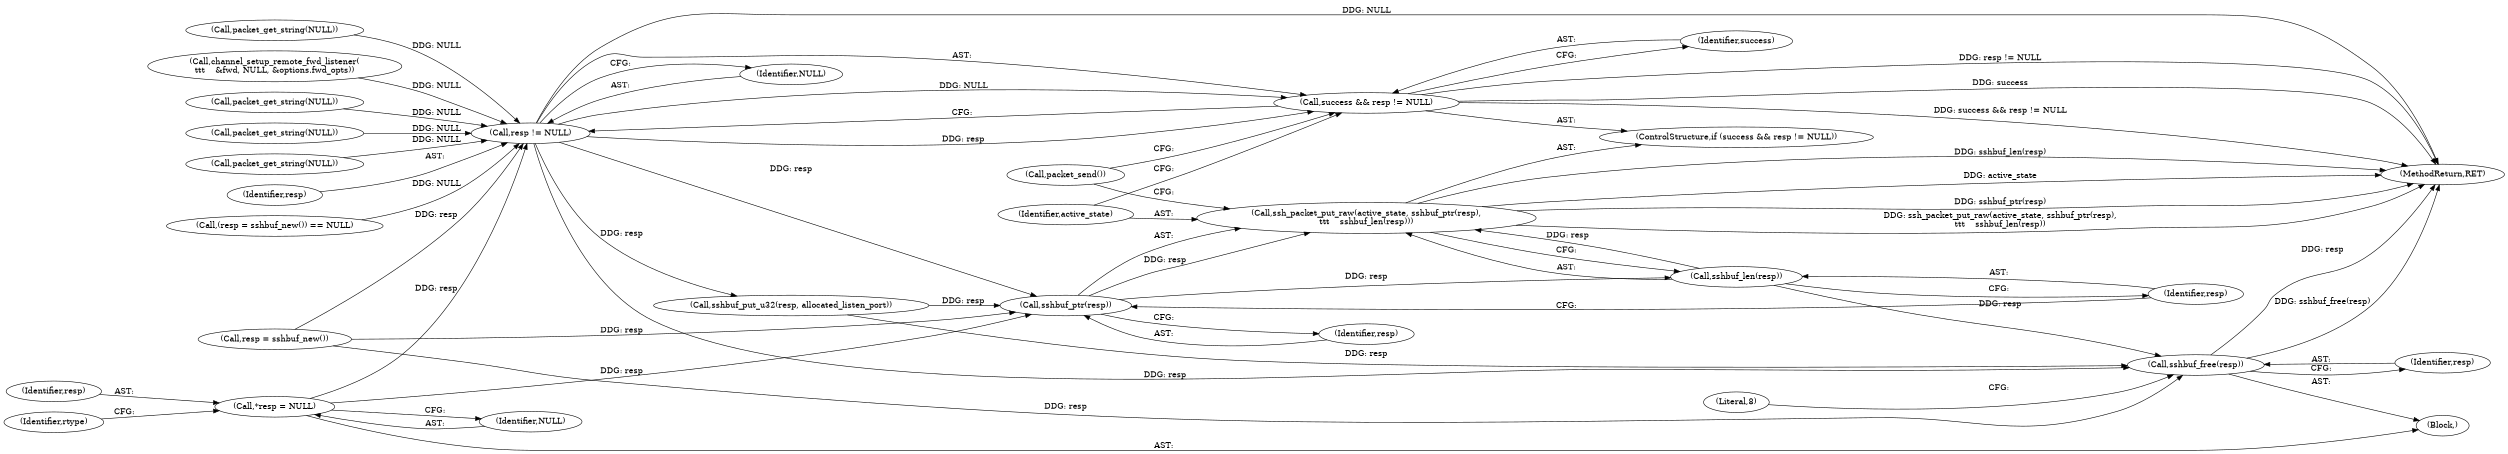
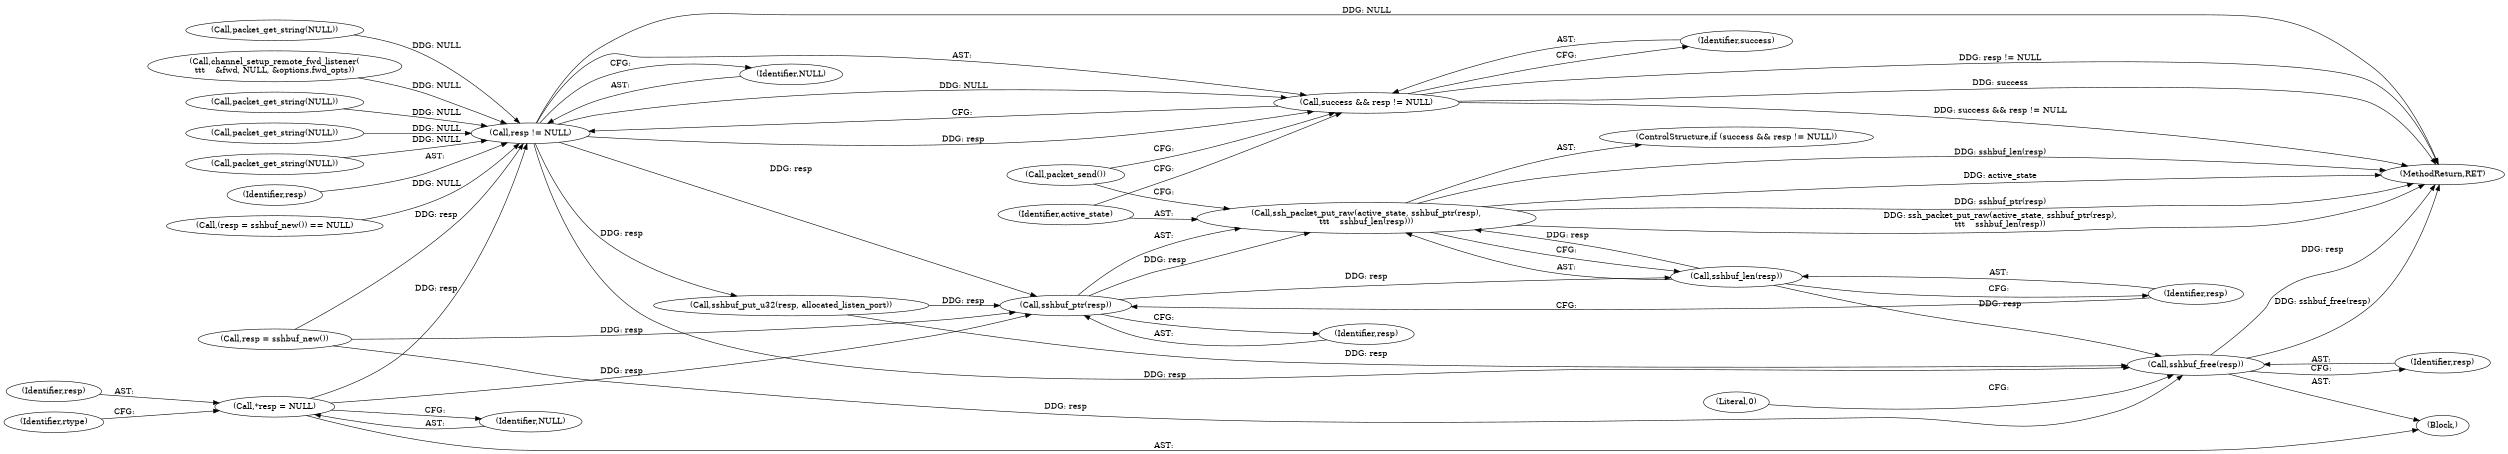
edge "(Call,success && resp != NULL)" -> "(ControlStructure,if (success && resp != NULL))": removed, label "AST:"
node "(Literal,8)": label "(Literal,8)" -> "(Literal,0)"
